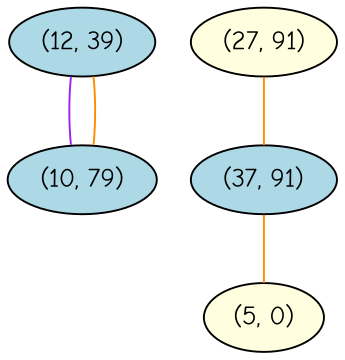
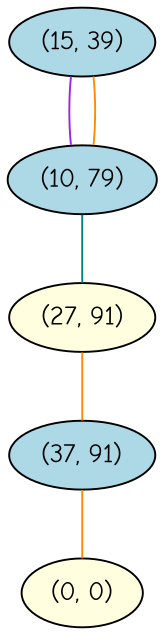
node "(12, 39)": label "(12, 39)" -> "(15, 39)"
edge "(10, 79)" -- "(27, 91)": added
node "(5, 0)": label "(5, 0)" -> "(0, 0)"
